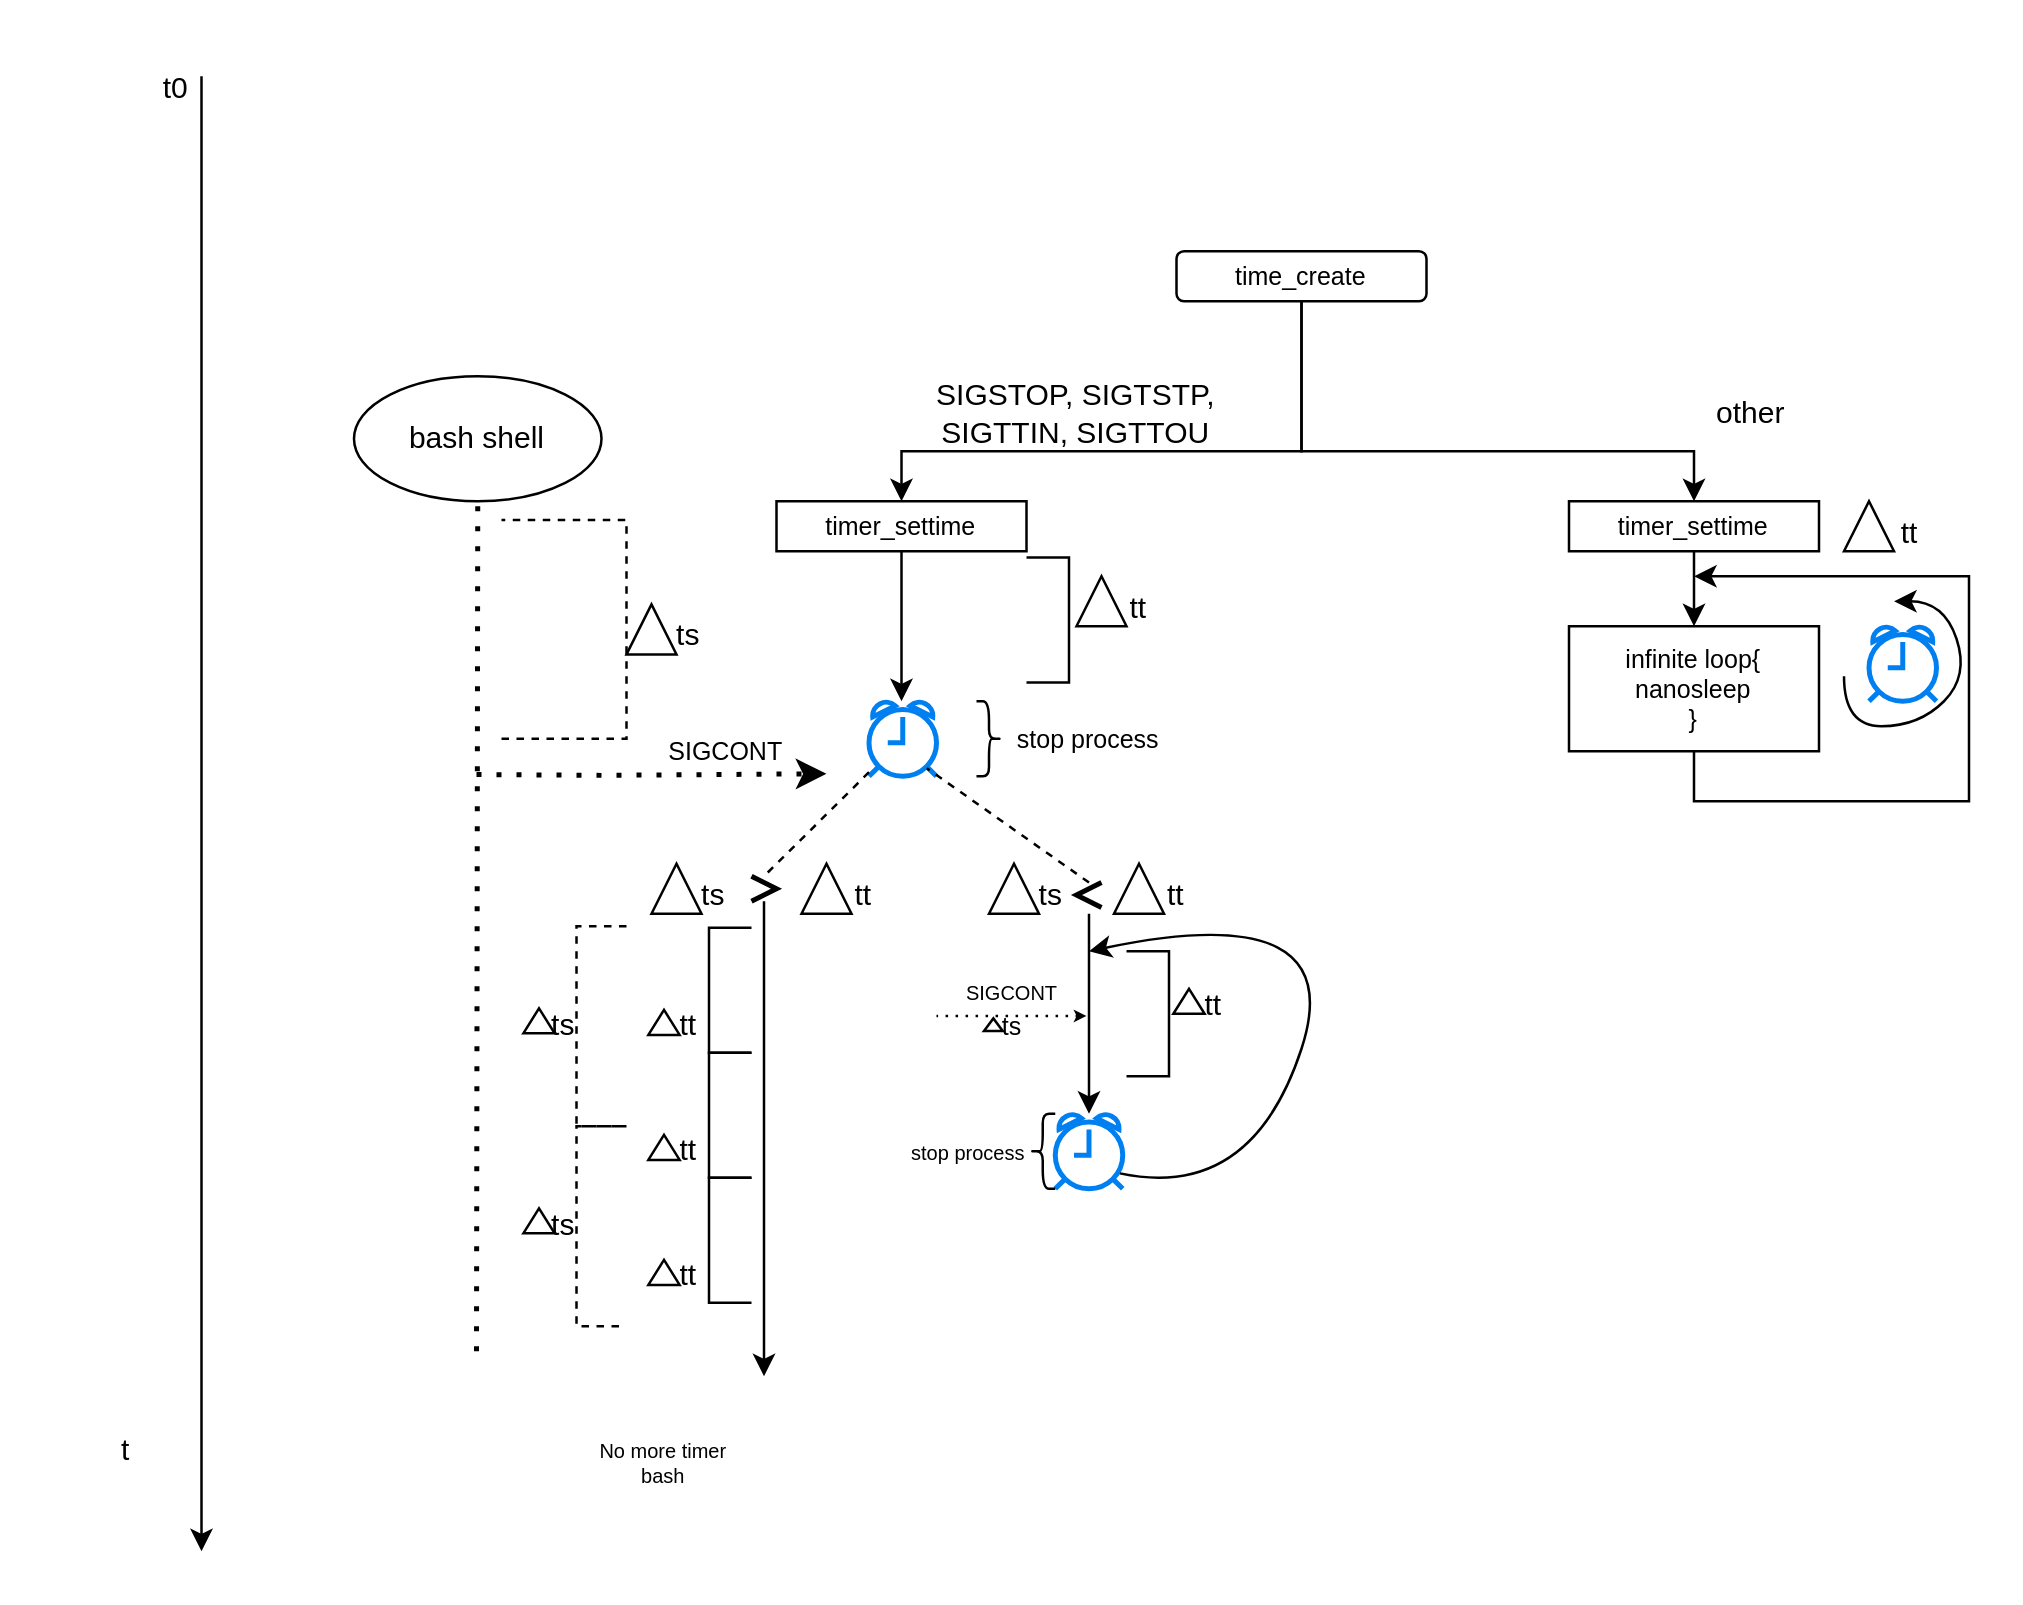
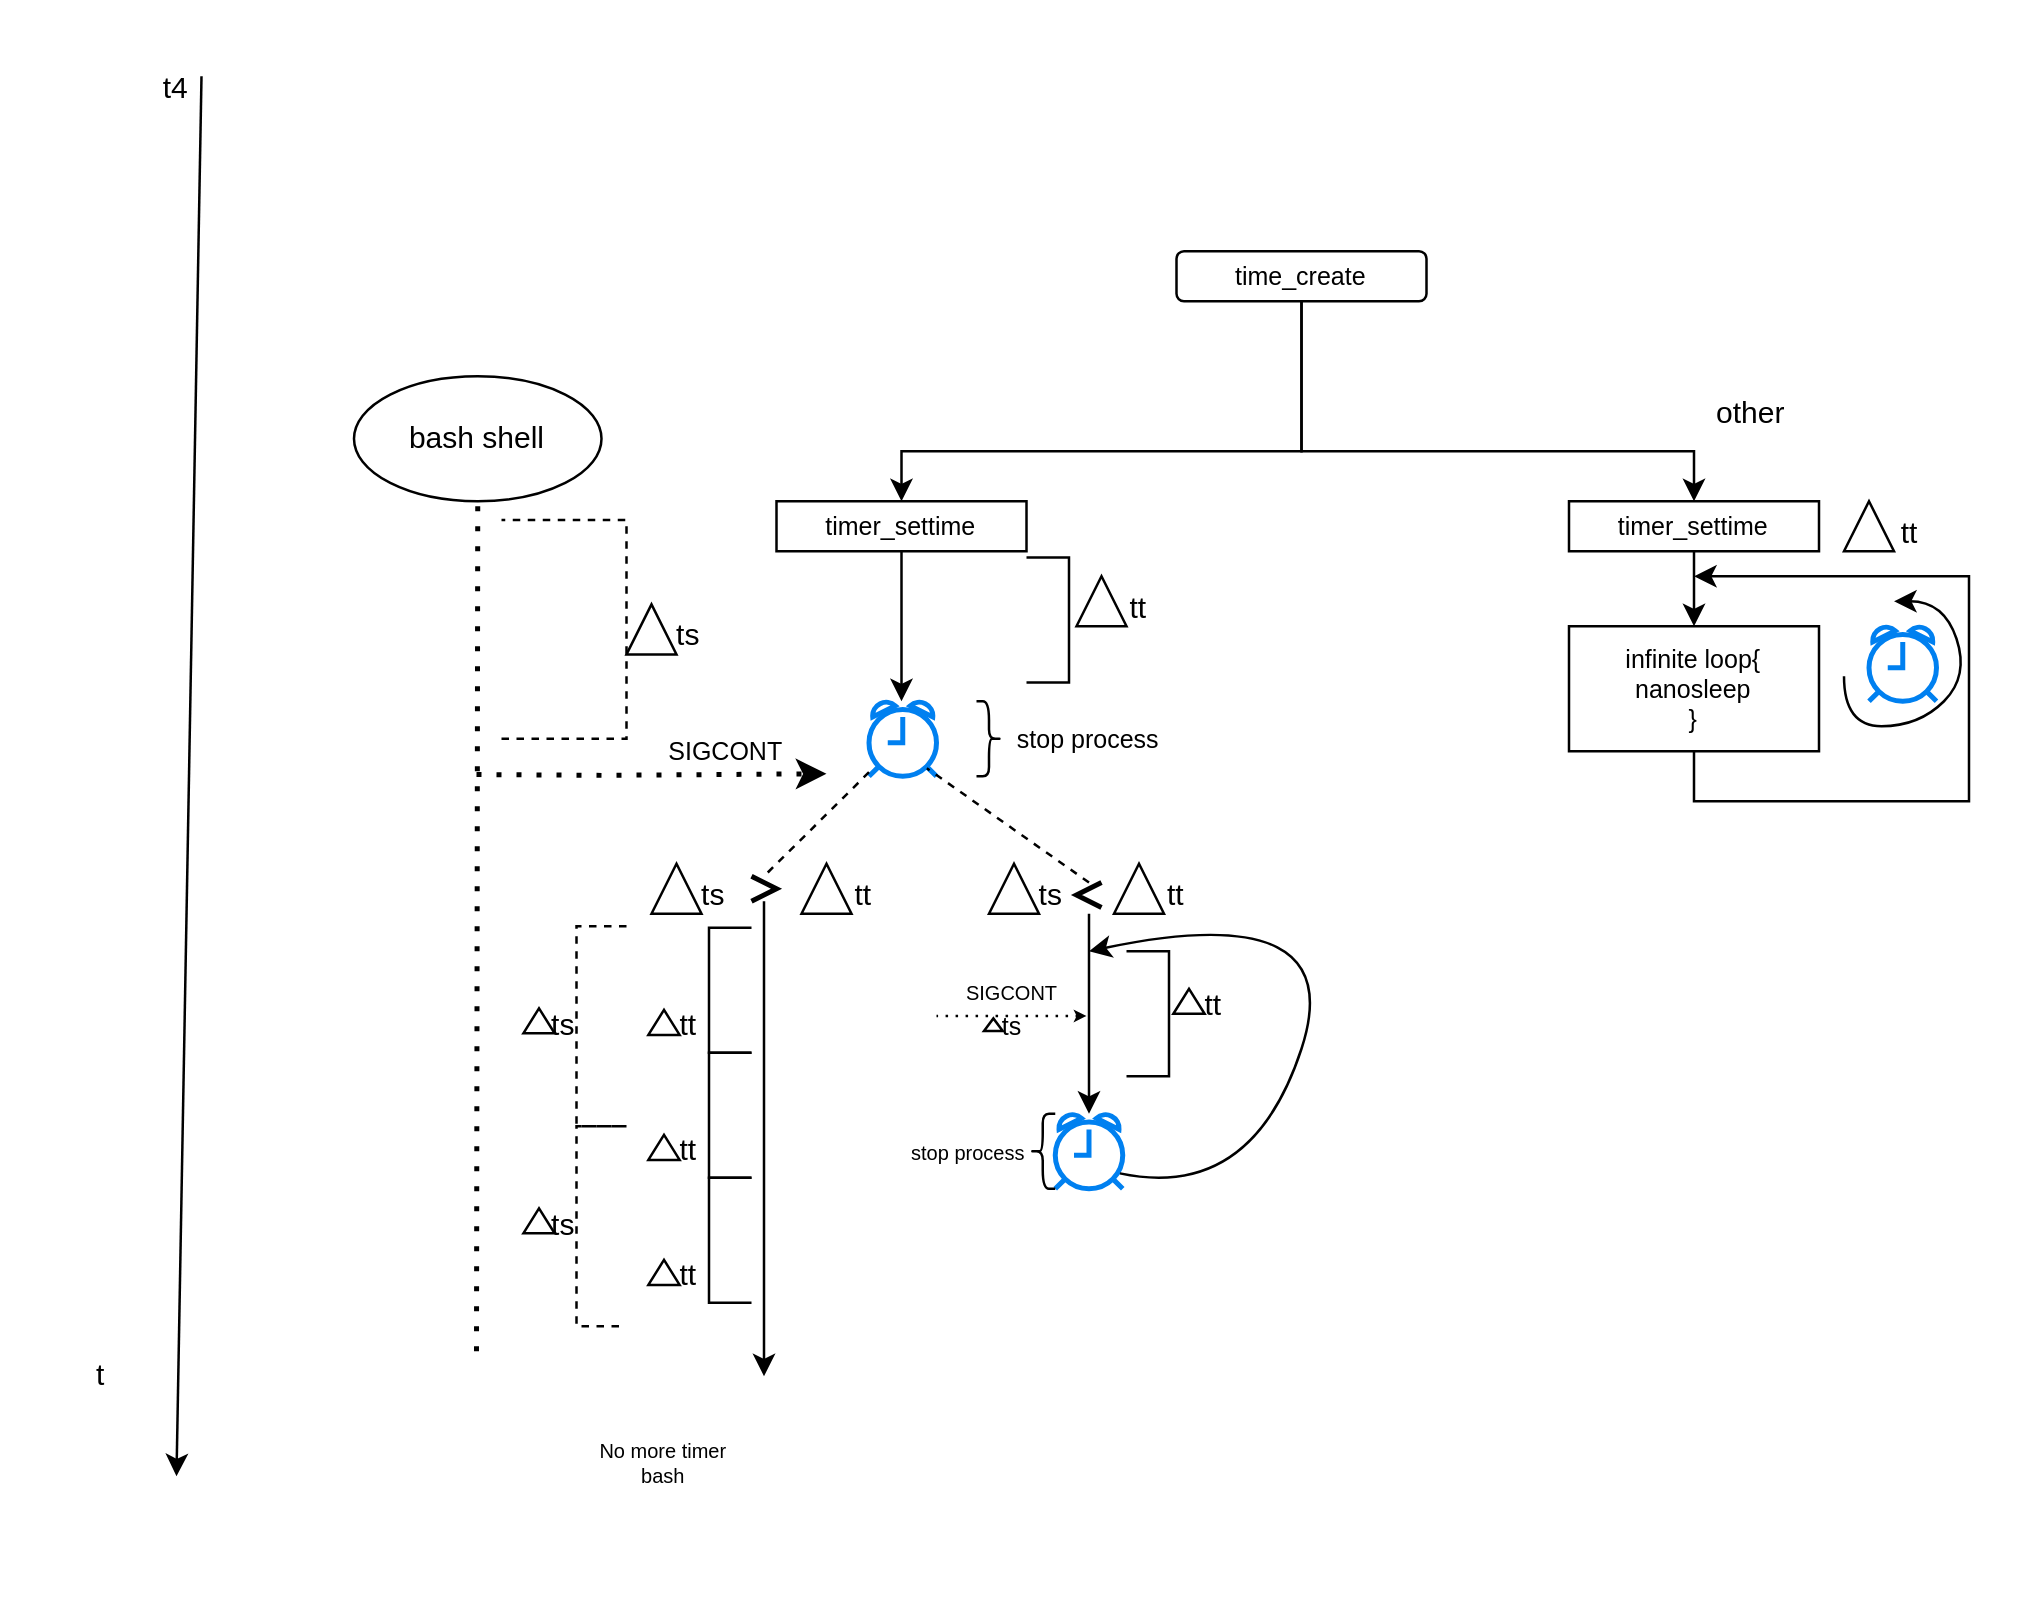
node "t0": label "t0" -> "t4"
node "SIGSTOP, SIGTSTP, SIGTTIN, SIGTTOU": removed
node "t": moved (126, 1451) -> (101, 1376)
